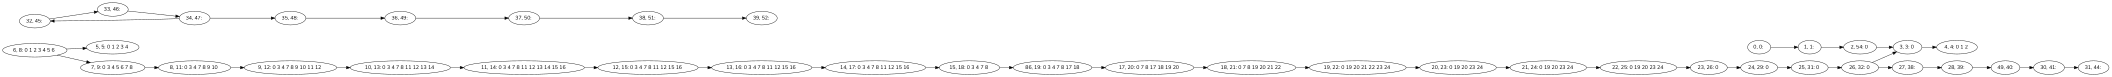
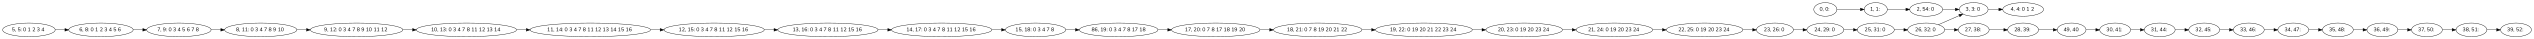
edge "34, 47:" -> "32, 45:": now "31, 44:" -> "32, 45:"
edge "6, 8: 0 1 2 3 4 5 6" -> "5, 5: 0 1 2 3 4": reversed
